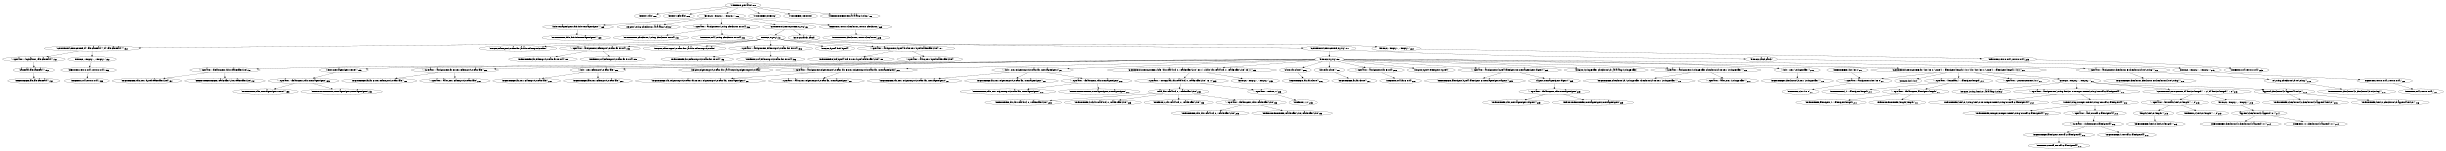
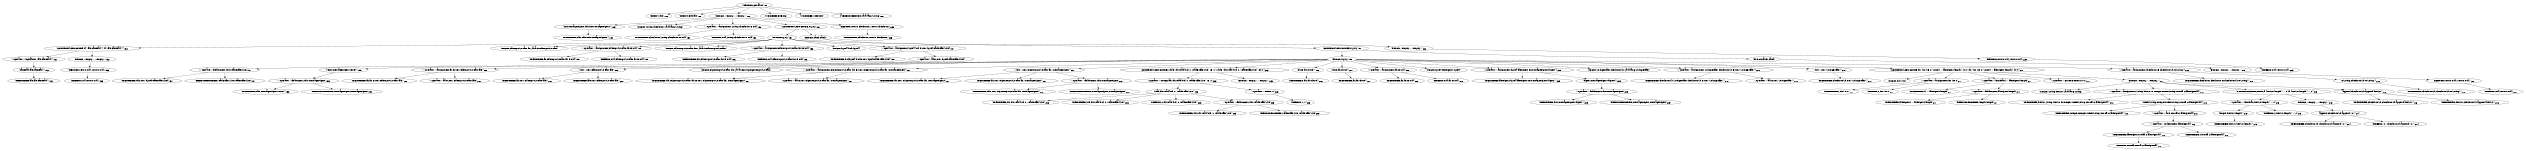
edge "(IDENTIFIER,i,int i = 0)" -> "(<operator>.assignment,int i = 0)": reversed
node "(IDENTIFIER,fis,fis = null)": added
